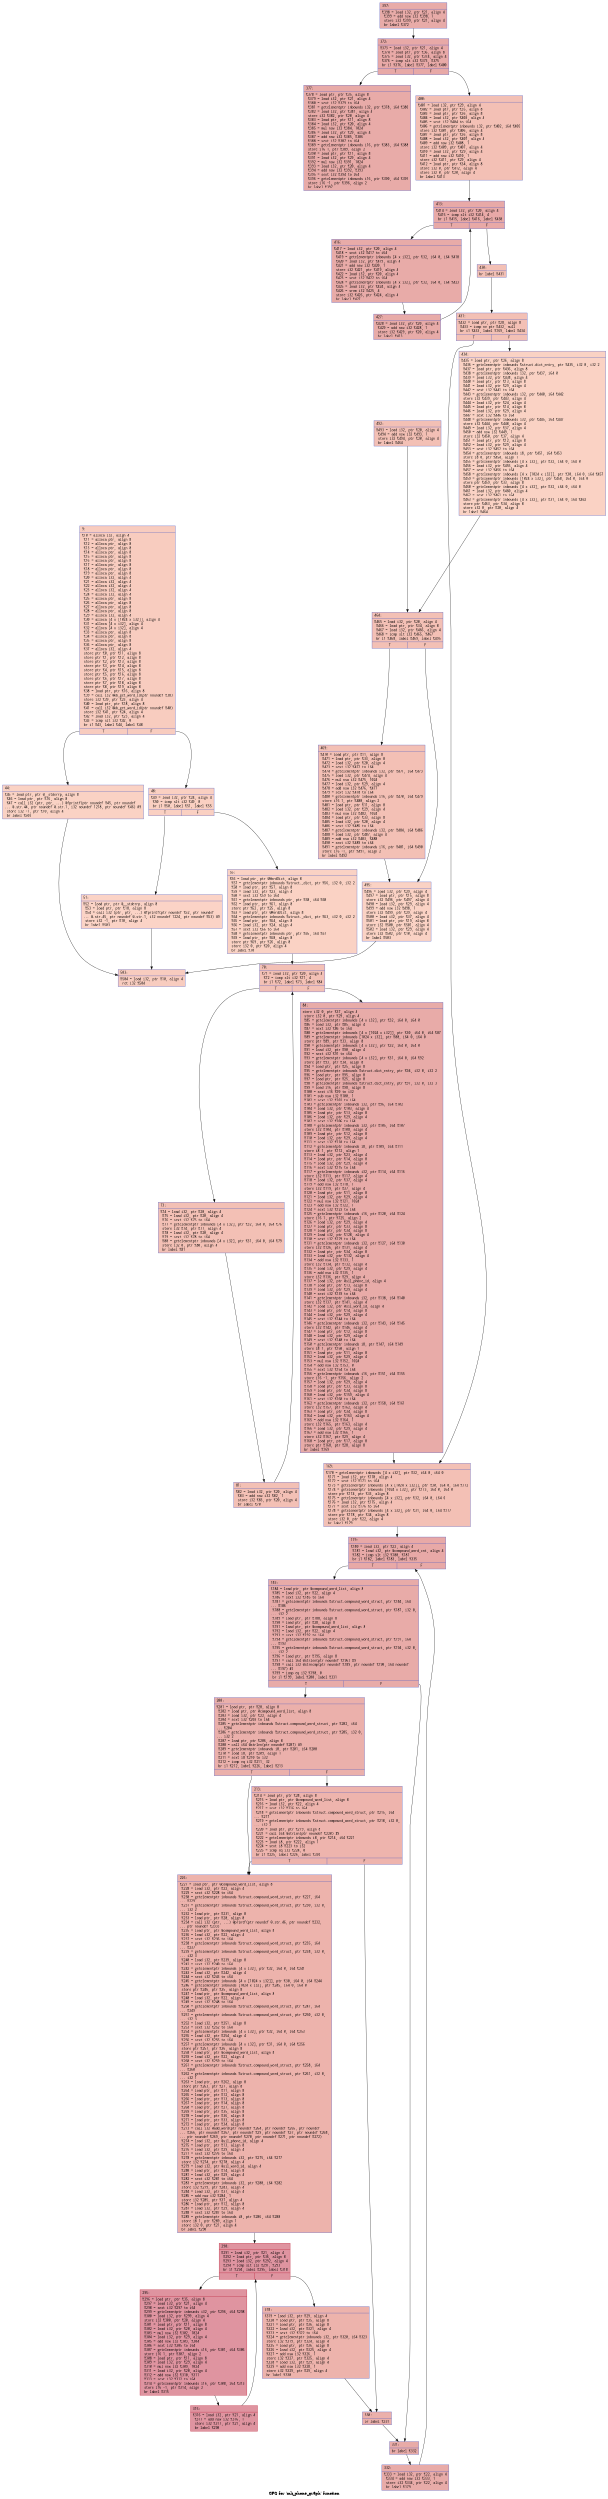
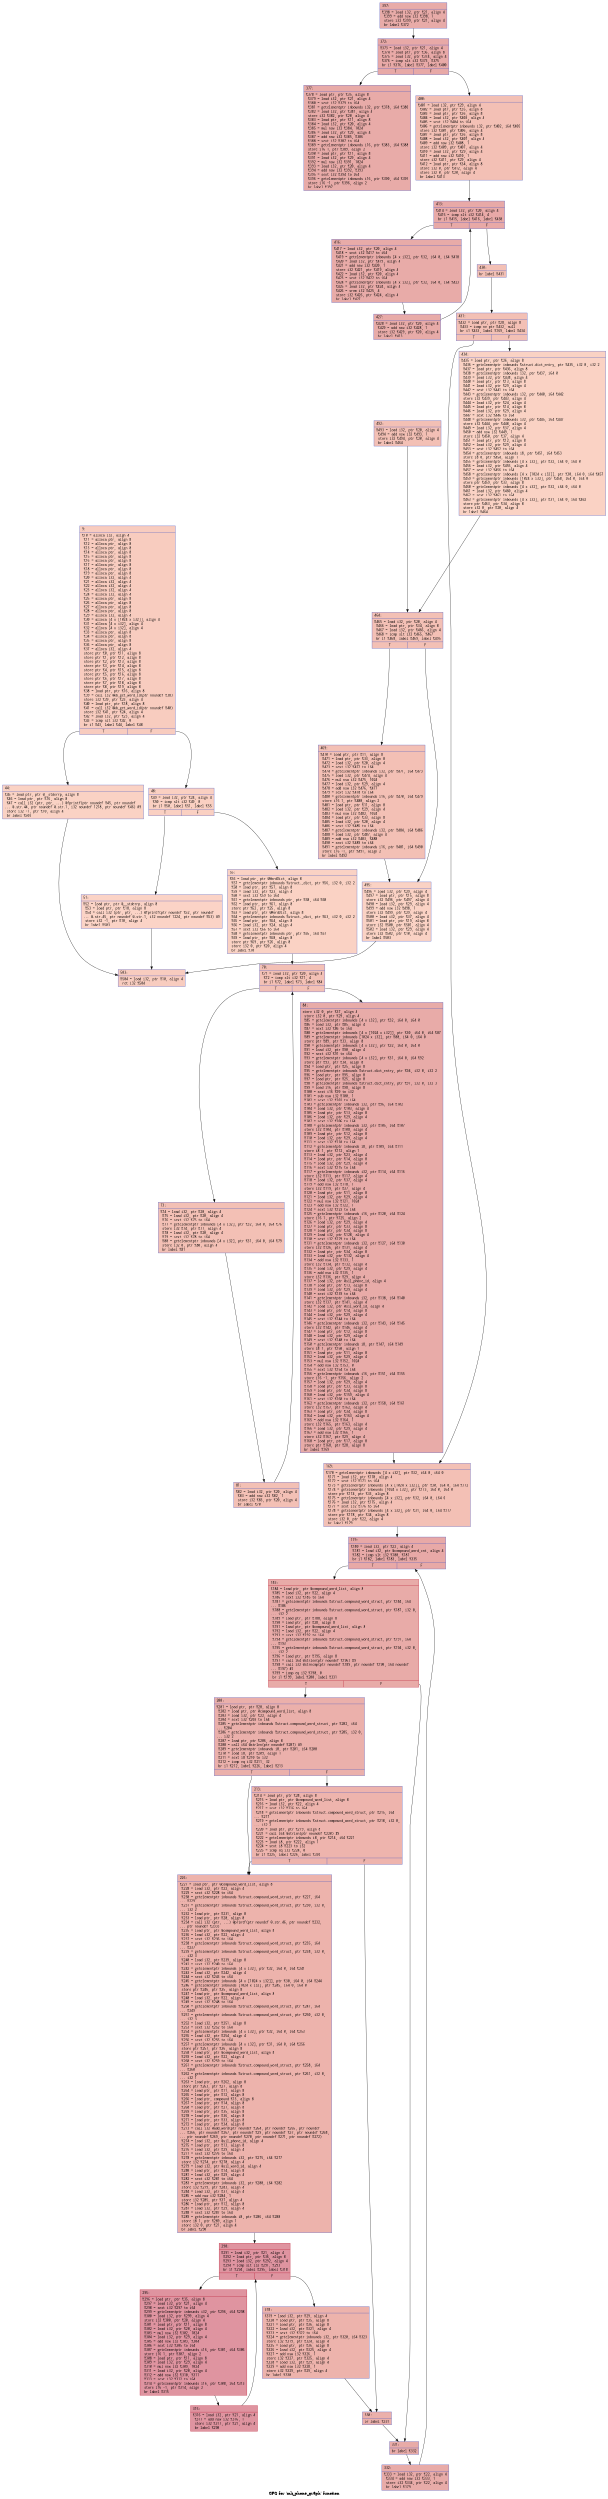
node "183:": color #3d50c3ff -> #b70d28ff
node "226:": text "%266 = load ptr, ptr %13, align 8" -> "%266 = load ptr, compound %13, align 8"
